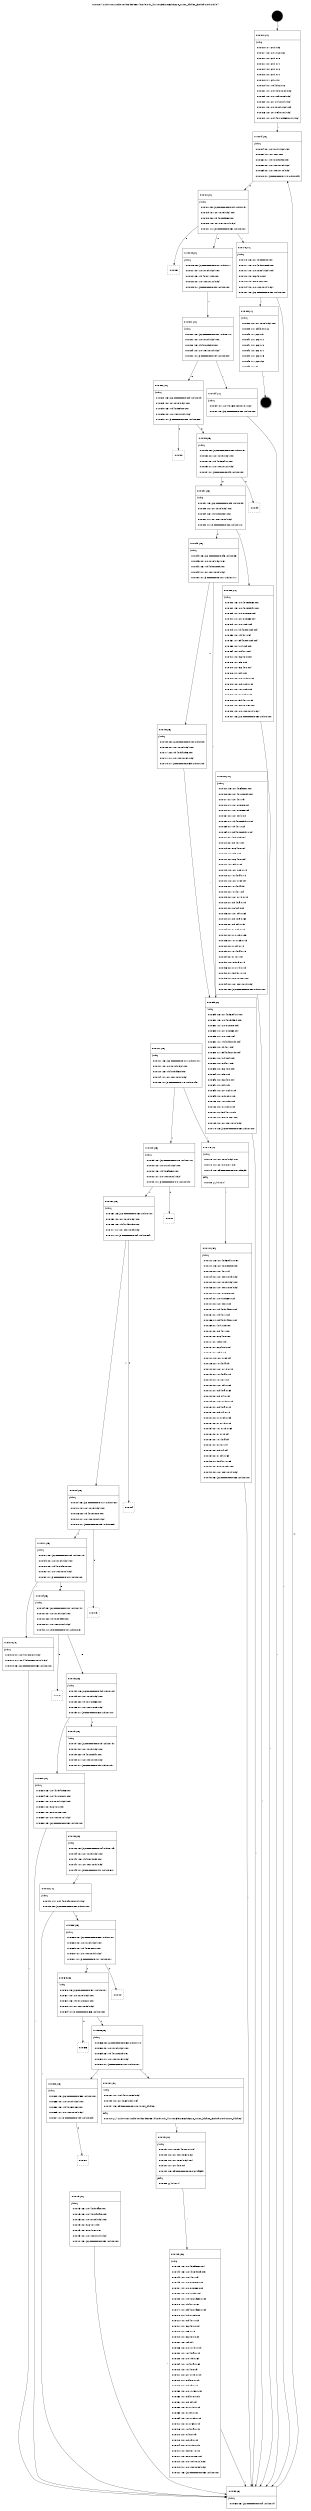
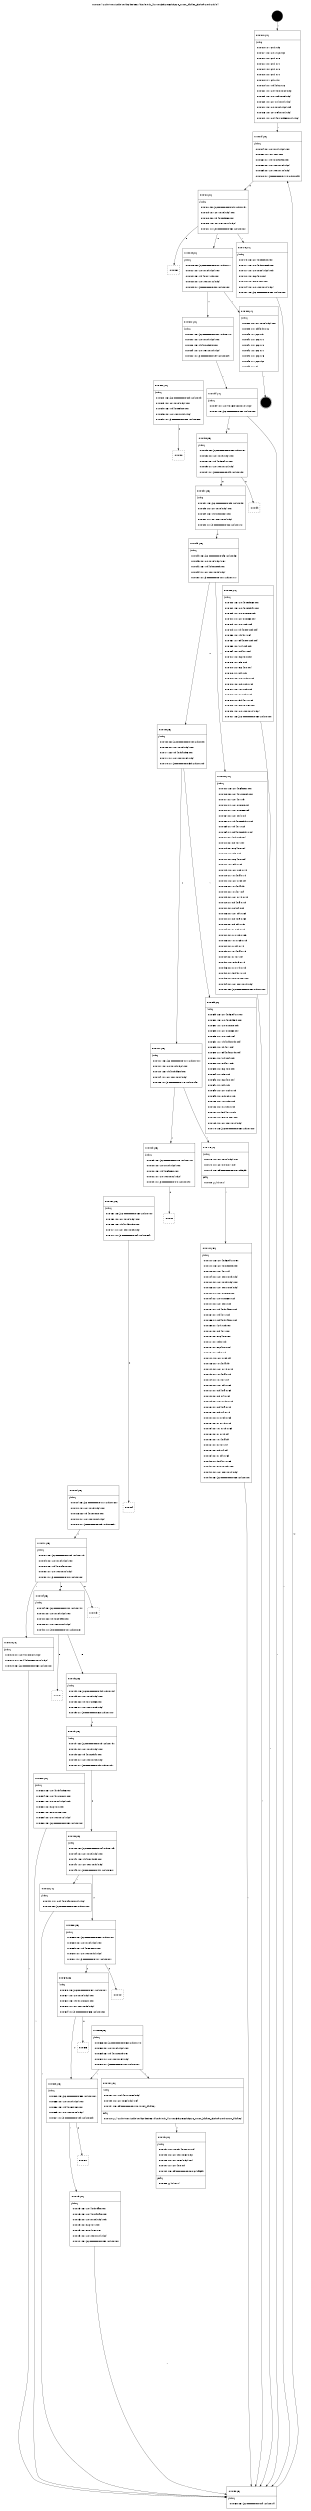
edge "0x40171c [27]" -> "0x4019e9 [21]": now "0x40137c [22]" -> "0x4019e9 [21]"
edge "0x401392 [22]" -> "0x4013a8 [22]": removed, label "10"
edge "0x4013a8 [22]" -> "0x4013be [25]": now "0x4016bf [12]" -> "0x4013be [25]"
edge "0x4013d7 [25]" -> "0x401933 [88]": removed, label "1"
edge "0x4013f0 [25]" -> "0x4015bd [88]": now "0x4013f0 [25]" -> "0x401737 [144]"
edge "0x401409 [25]" -> "0x401422 [25]": added, label "7"
edge "0x40143b [25]" -> "0x401454 [25]": removed, label "6"
edge "0x401454 [25]" -> "0x40146d [25]": removed, label "6"
edge "0x40146d [25]" -> "0x4018cb": now "0x401486 [25]" -> "0x4018cb"
edge "0x4014b8 [25]" -> "0x40158a [27]": removed, label "1"
edge "0x4014d1 [25]" -> "0x4014ea [25]": added, label "3"
edge "0x4015bd [88]" -> "0x401a59 [5]": removed, label "1"
edge "0x401887 [12]" -> "0x401503 [25]": now "0x4014ea [25]" -> "0x401503 [25]"
edge "0x40151c [25]" -> "0x401535 [25]": now "0x40151c [25]" -> "0x40154e [25]"
edge "0x40154e [25]" -> "0x4016cb [27]": added, label "1"
node "0x4017ed [154]": removed
